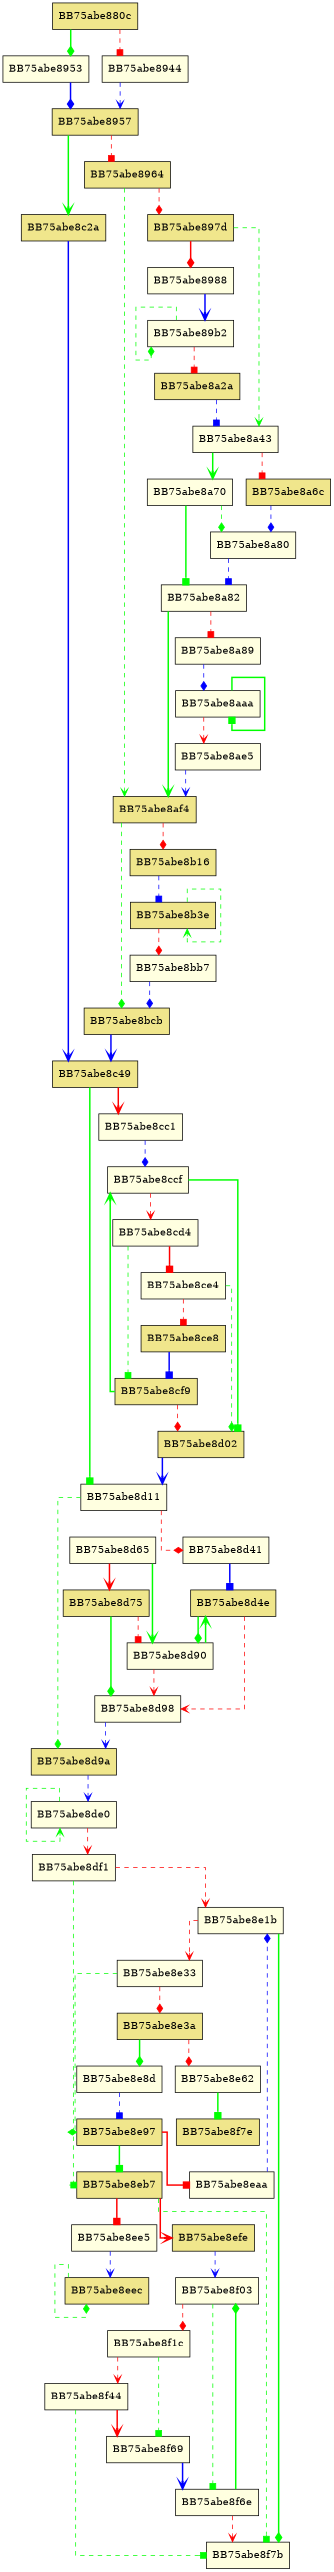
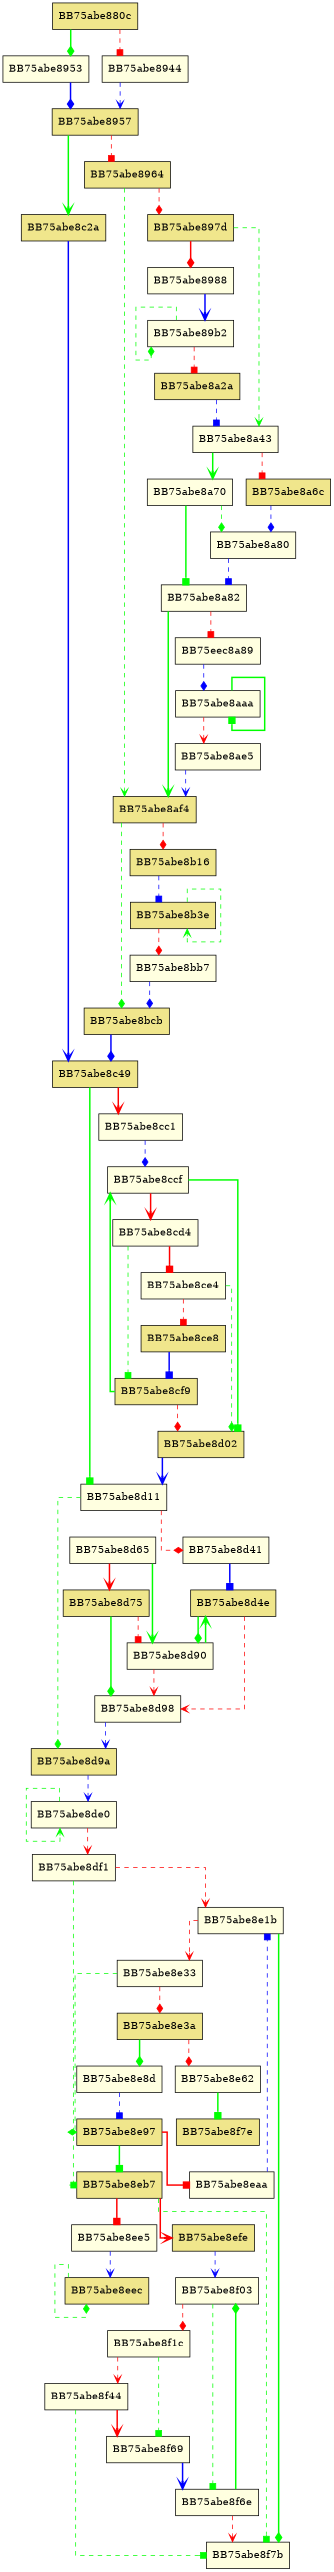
node "BB75abe8a89": label "BB75abe8a89" -> "BB75eec8a89"
edge "BB75abe8bcb" -> "BB75abe8c49": arrowhead vee -> diamond
edge "BB75abe8ccf" -> "BB75abe8cd4": style dashed -> bold
edge "BB75abe8eaa" -> "BB75abe8e1b": arrowhead diamond -> box
